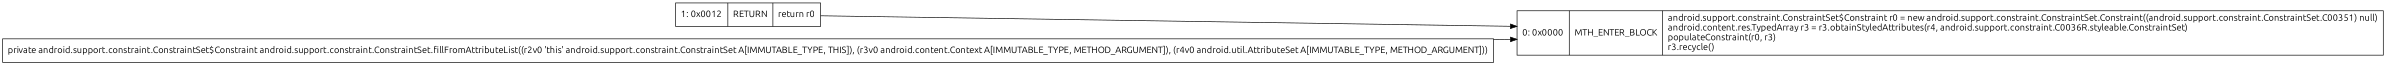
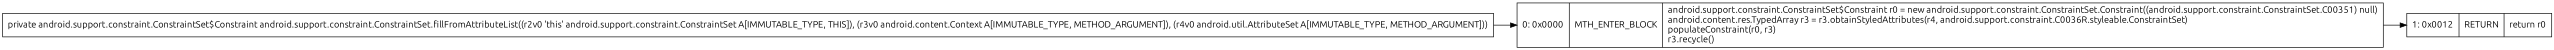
edge "1: 0x0012" -> "0: 0x0000": reversed
